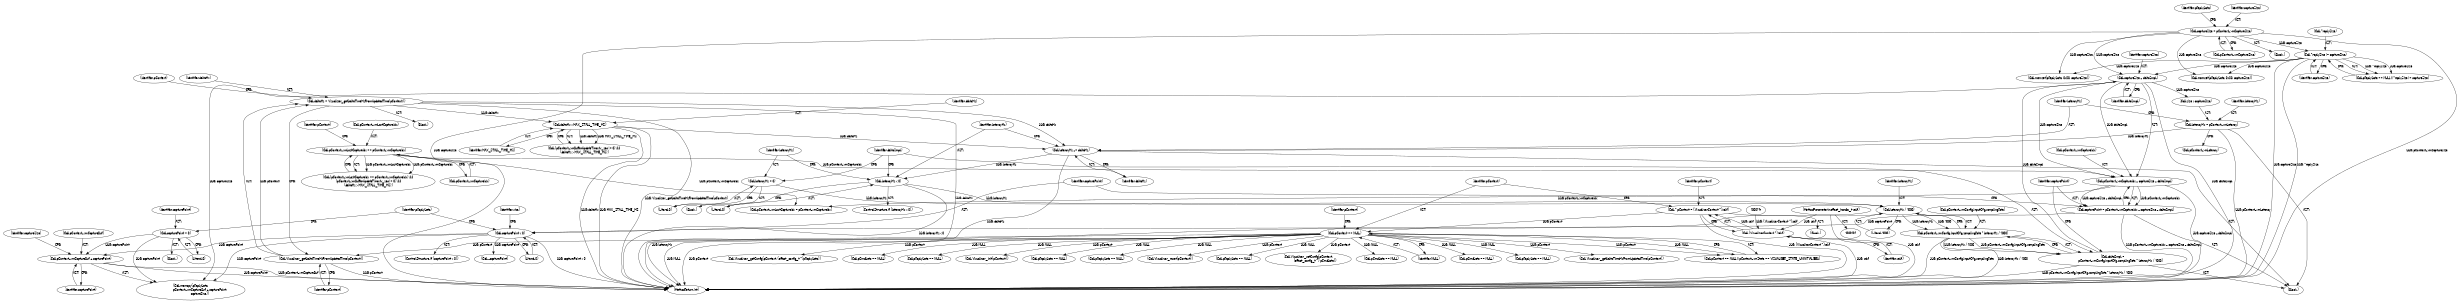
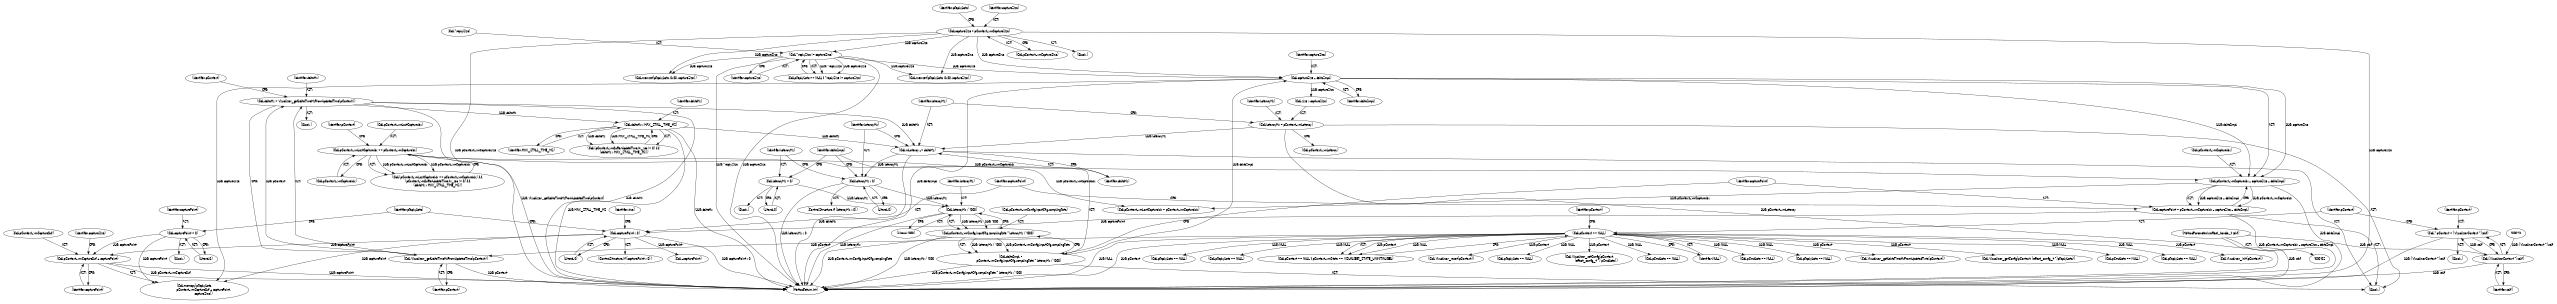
node "(Call,latencyMs -= deltaMs)": label "(Call,latencyMs -= deltaMs)" -> "(Call,mLatency -= deltaMs)"
edge "(Call,* pContext = (VisualizerContext *)self)" -> "(Call,pContext == NULL)": removed, label "DDG: pContext"
edge "(Call,pContext->mCaptureIdx - captureSize - deltaSmpl)" -> "(MethodReturn,int)": label "DDG: captureSize - deltaSmpl" -> "DDG: deltaSmpl"
